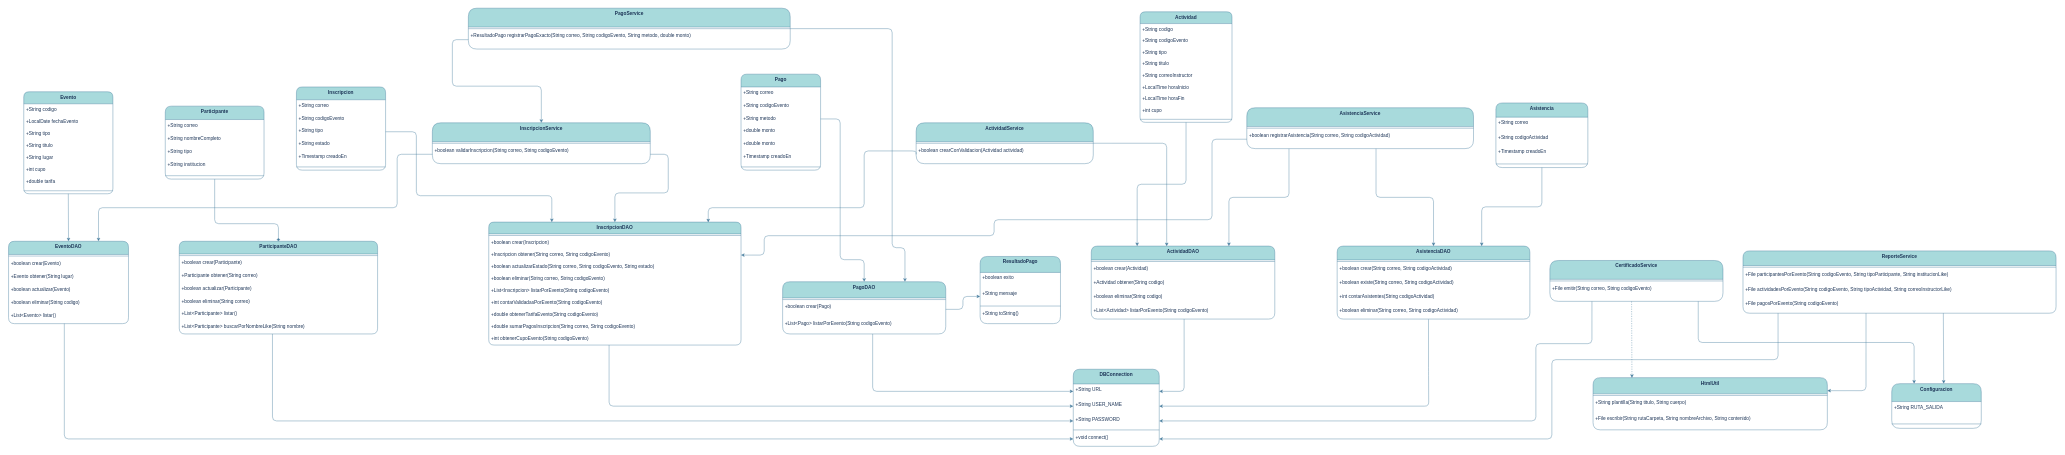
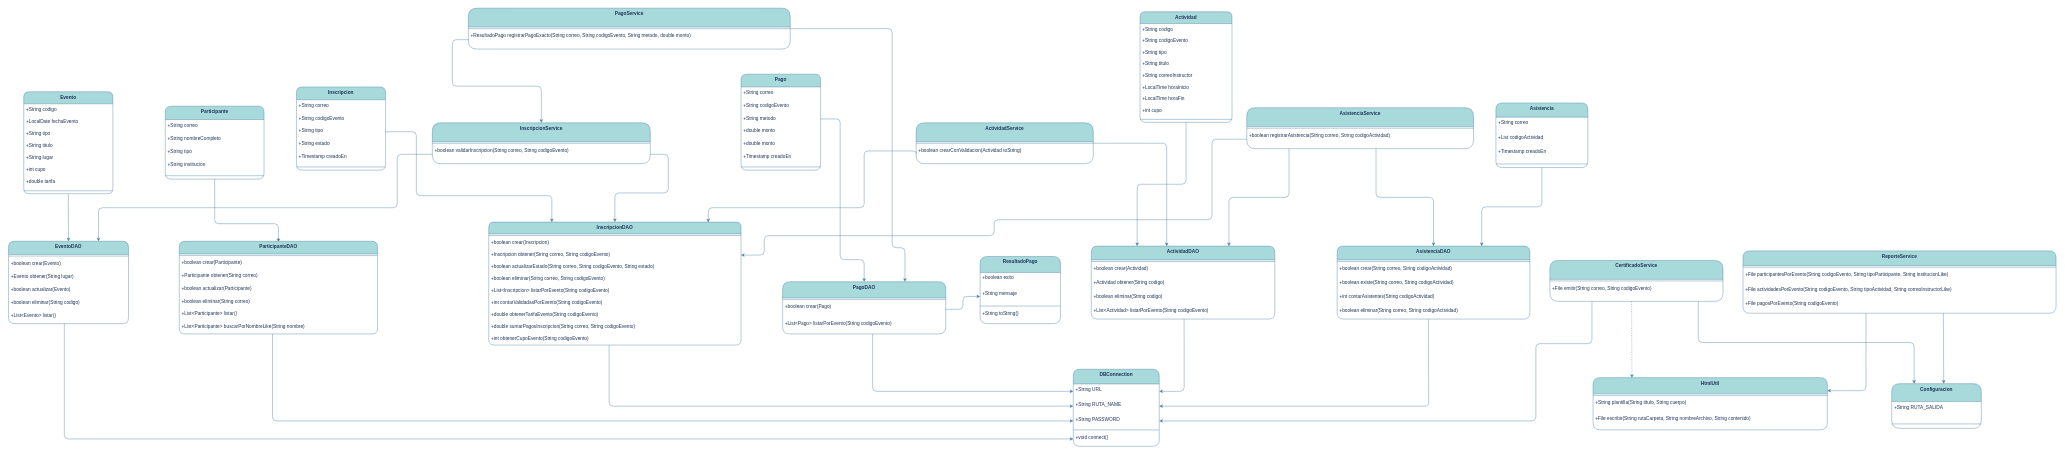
node "+String codigoActividad": label "+String codigoActividad" -> "+List codigoActividad"
node "+boolean crearConValidacion(Actividad actividad)": label "+boolean crearConValidacion(Actividad actividad)" -> "+boolean crearConValidacion(Actividad toString)"
node "+String USER_NAME": label "+String USER_NAME" -> "+String RUTA_NAME"
edge "+File pagosPorEvento(String codigoEvento)" -> "+void connect()": removed
